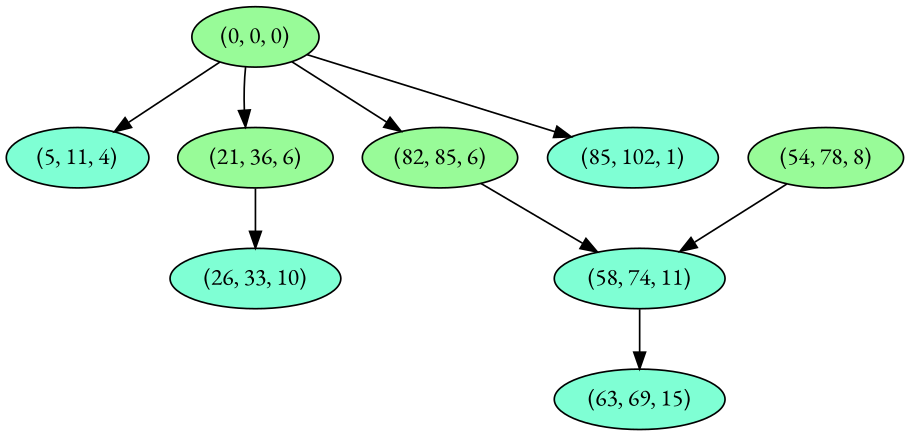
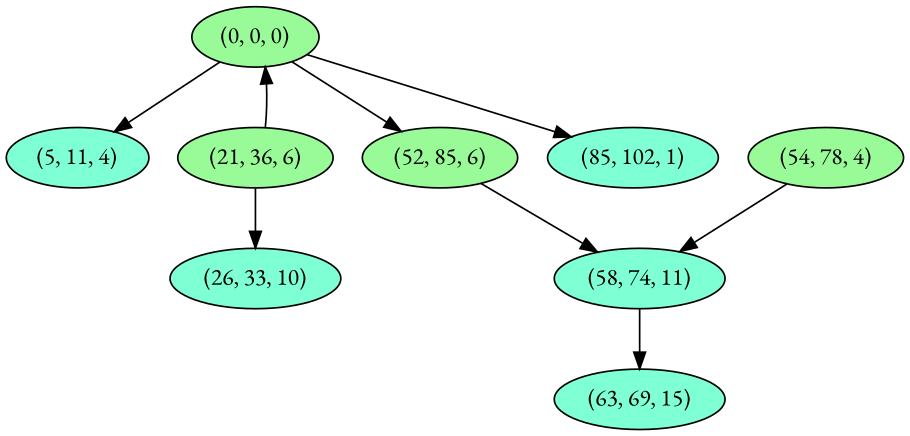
edge "(0, 0, 0)" -> "(21, 36, 6)": reversed
node "(82, 85, 6)": label "(82, 85, 6)" -> "(52, 85, 6)"
node "(54, 78, 8)": label "(54, 78, 8)" -> "(54, 78, 4)"
